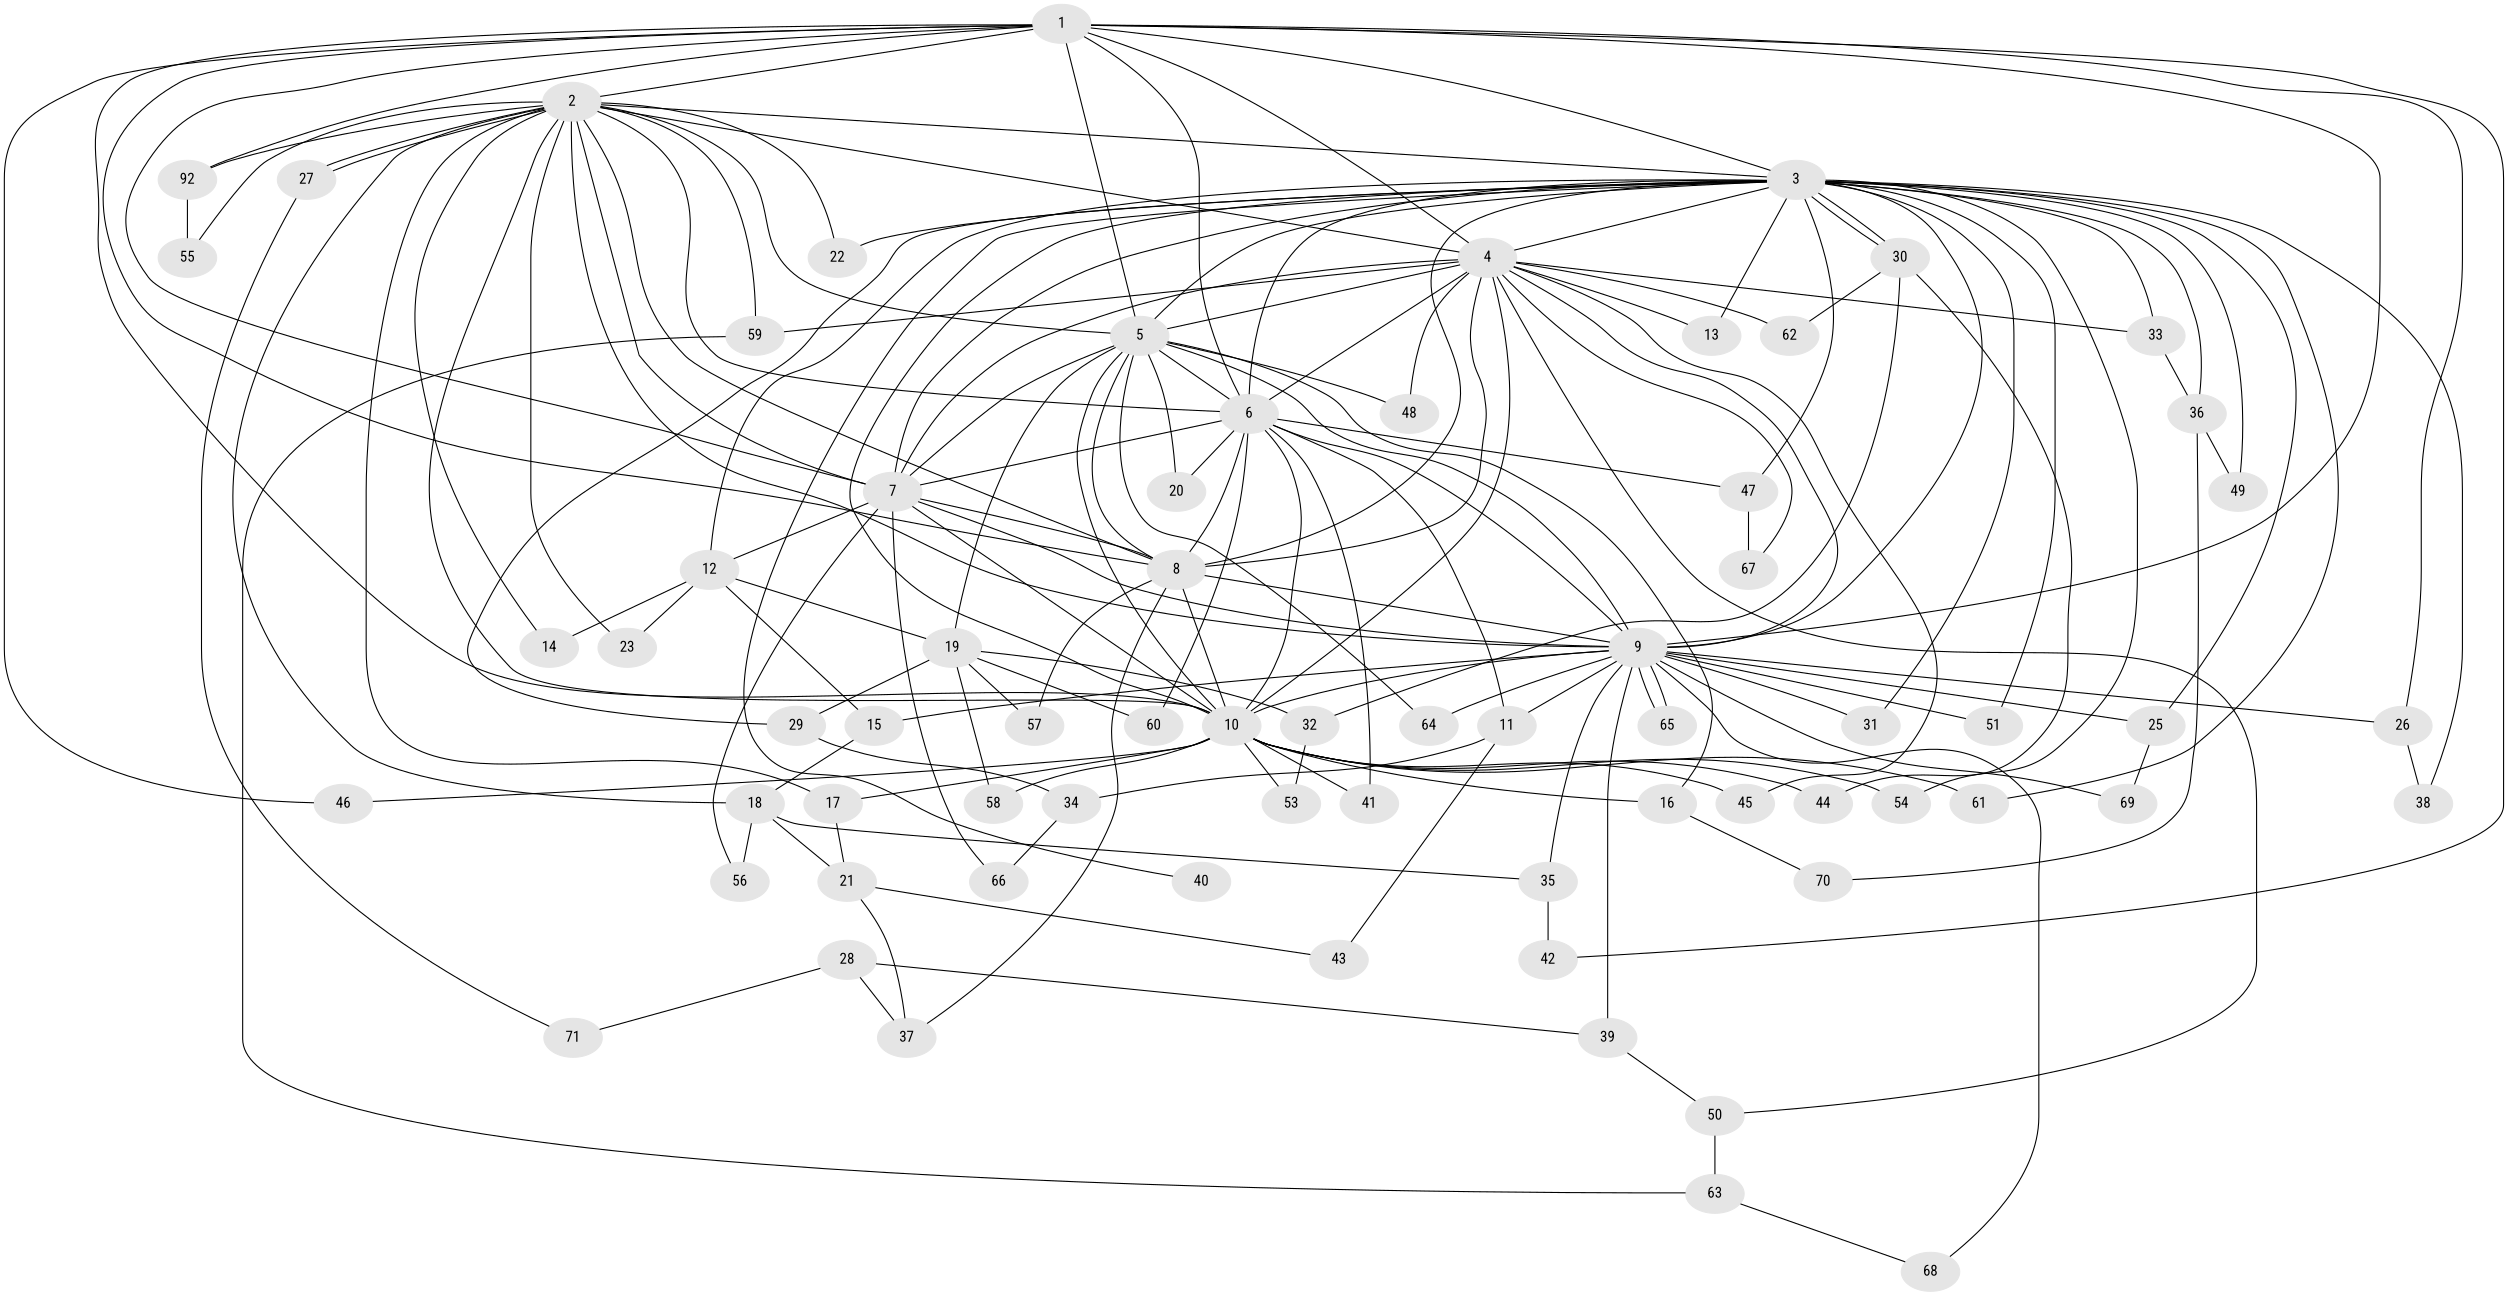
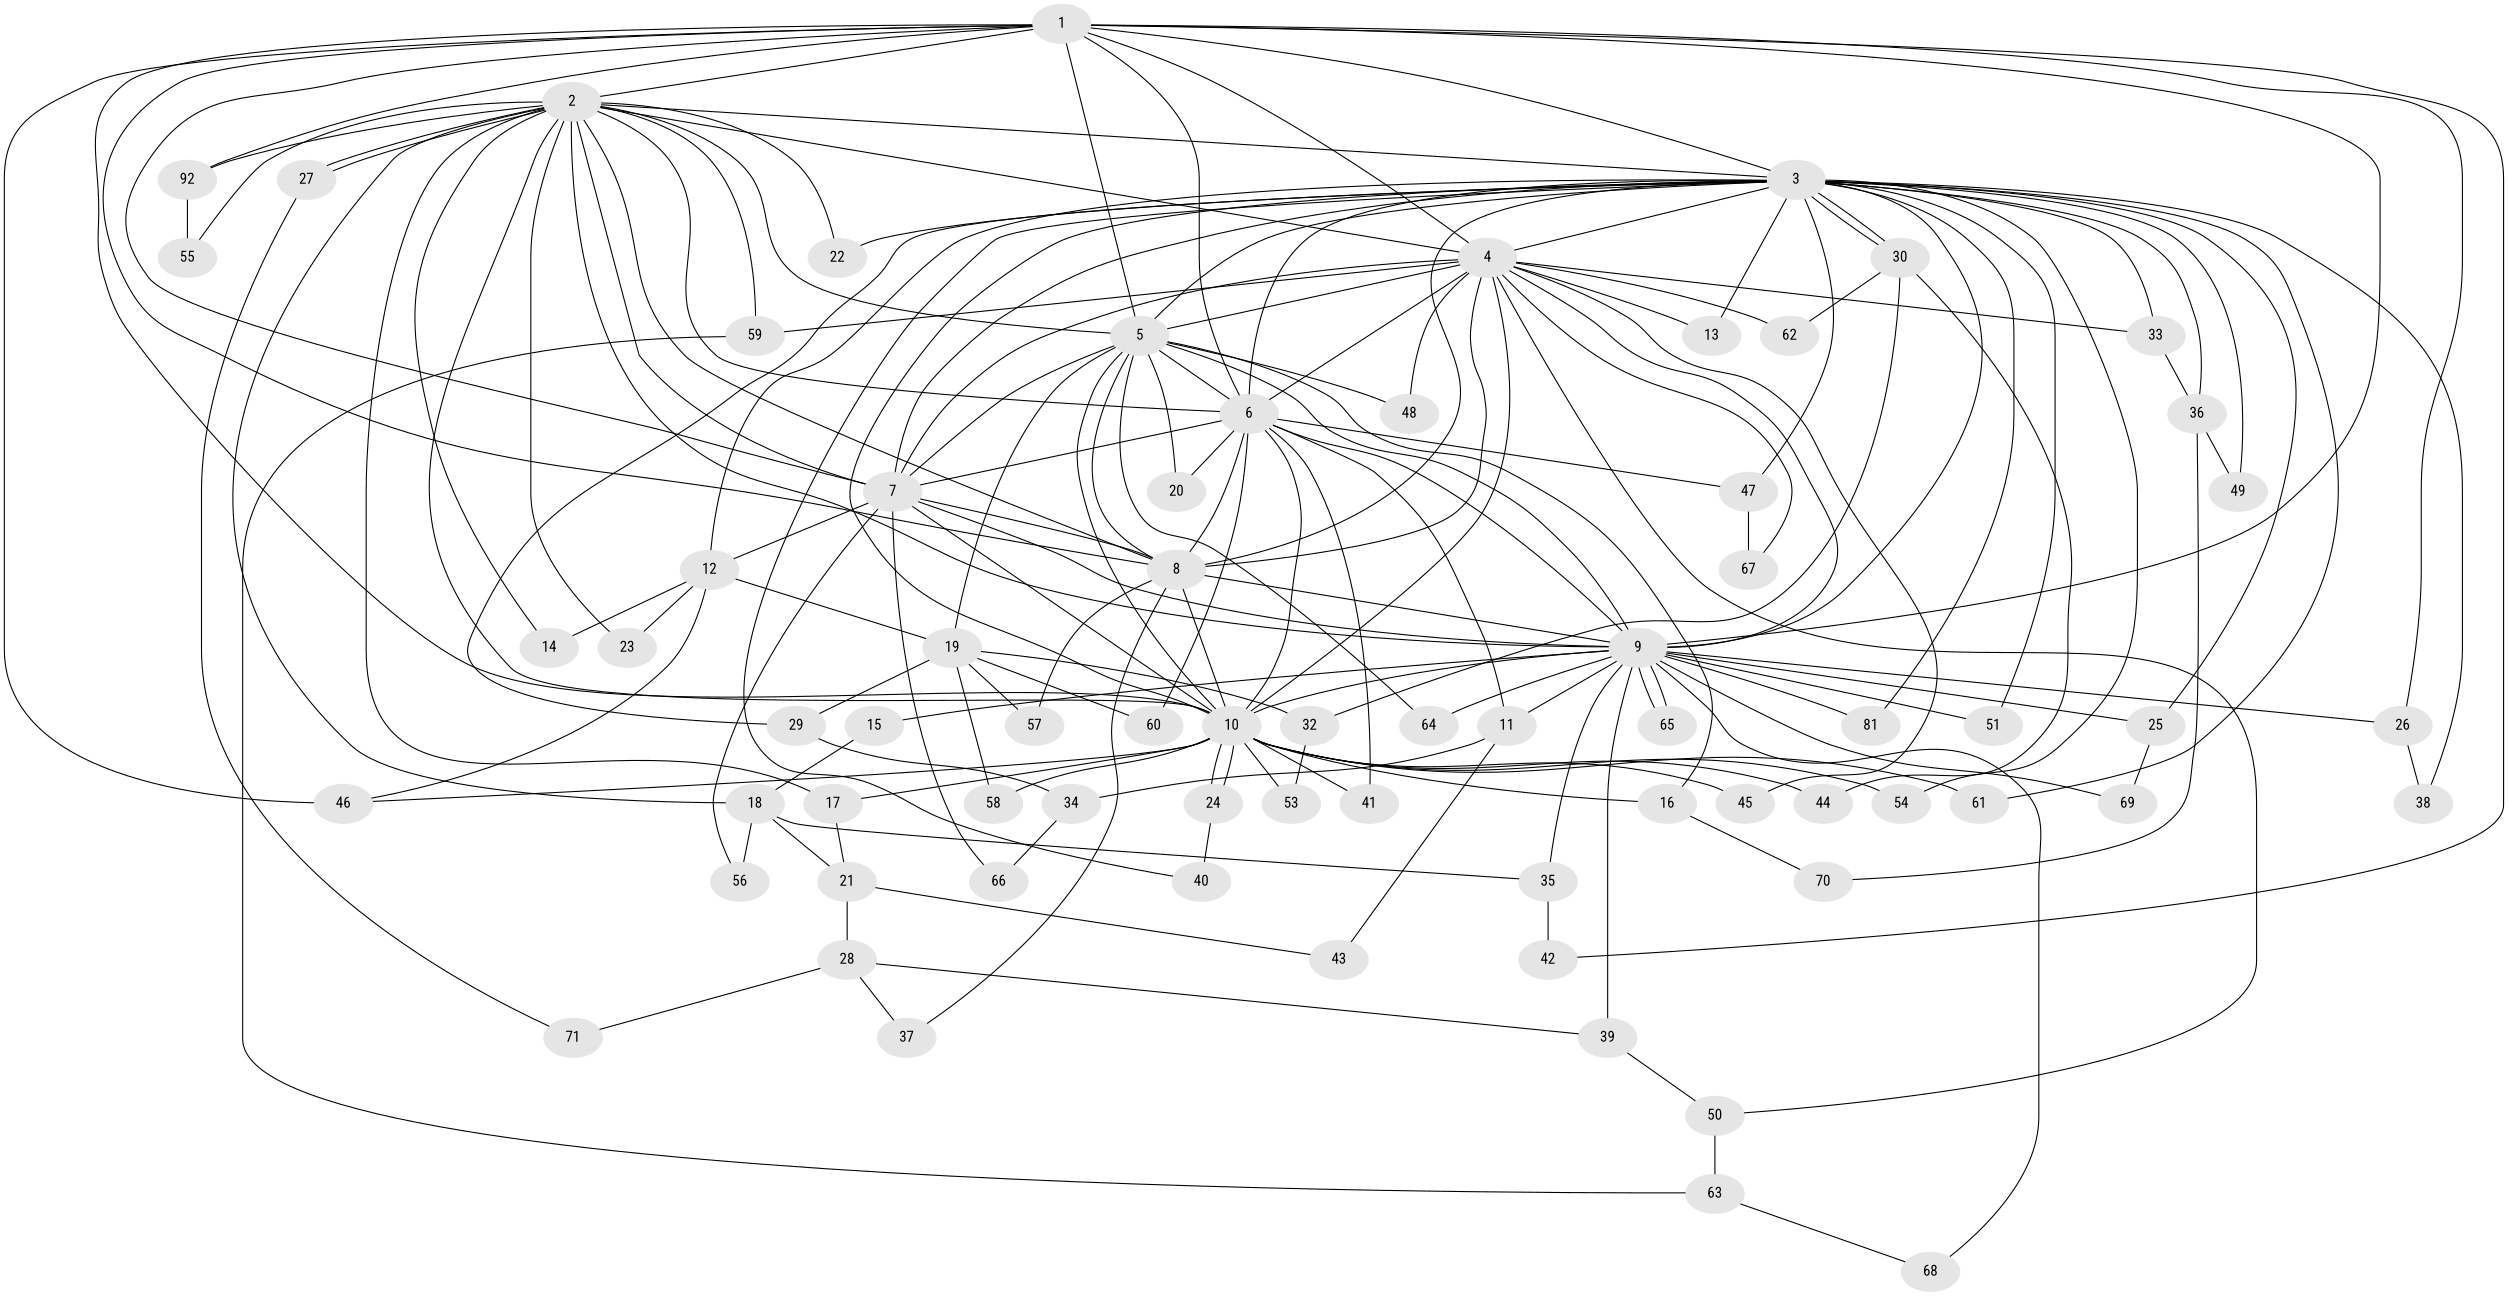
edge "12" -- "15": now "12" -- "46"
node "31": label "31" -> "81"
node "24": added
edge "21" -- "37": now "21" -- "28"
